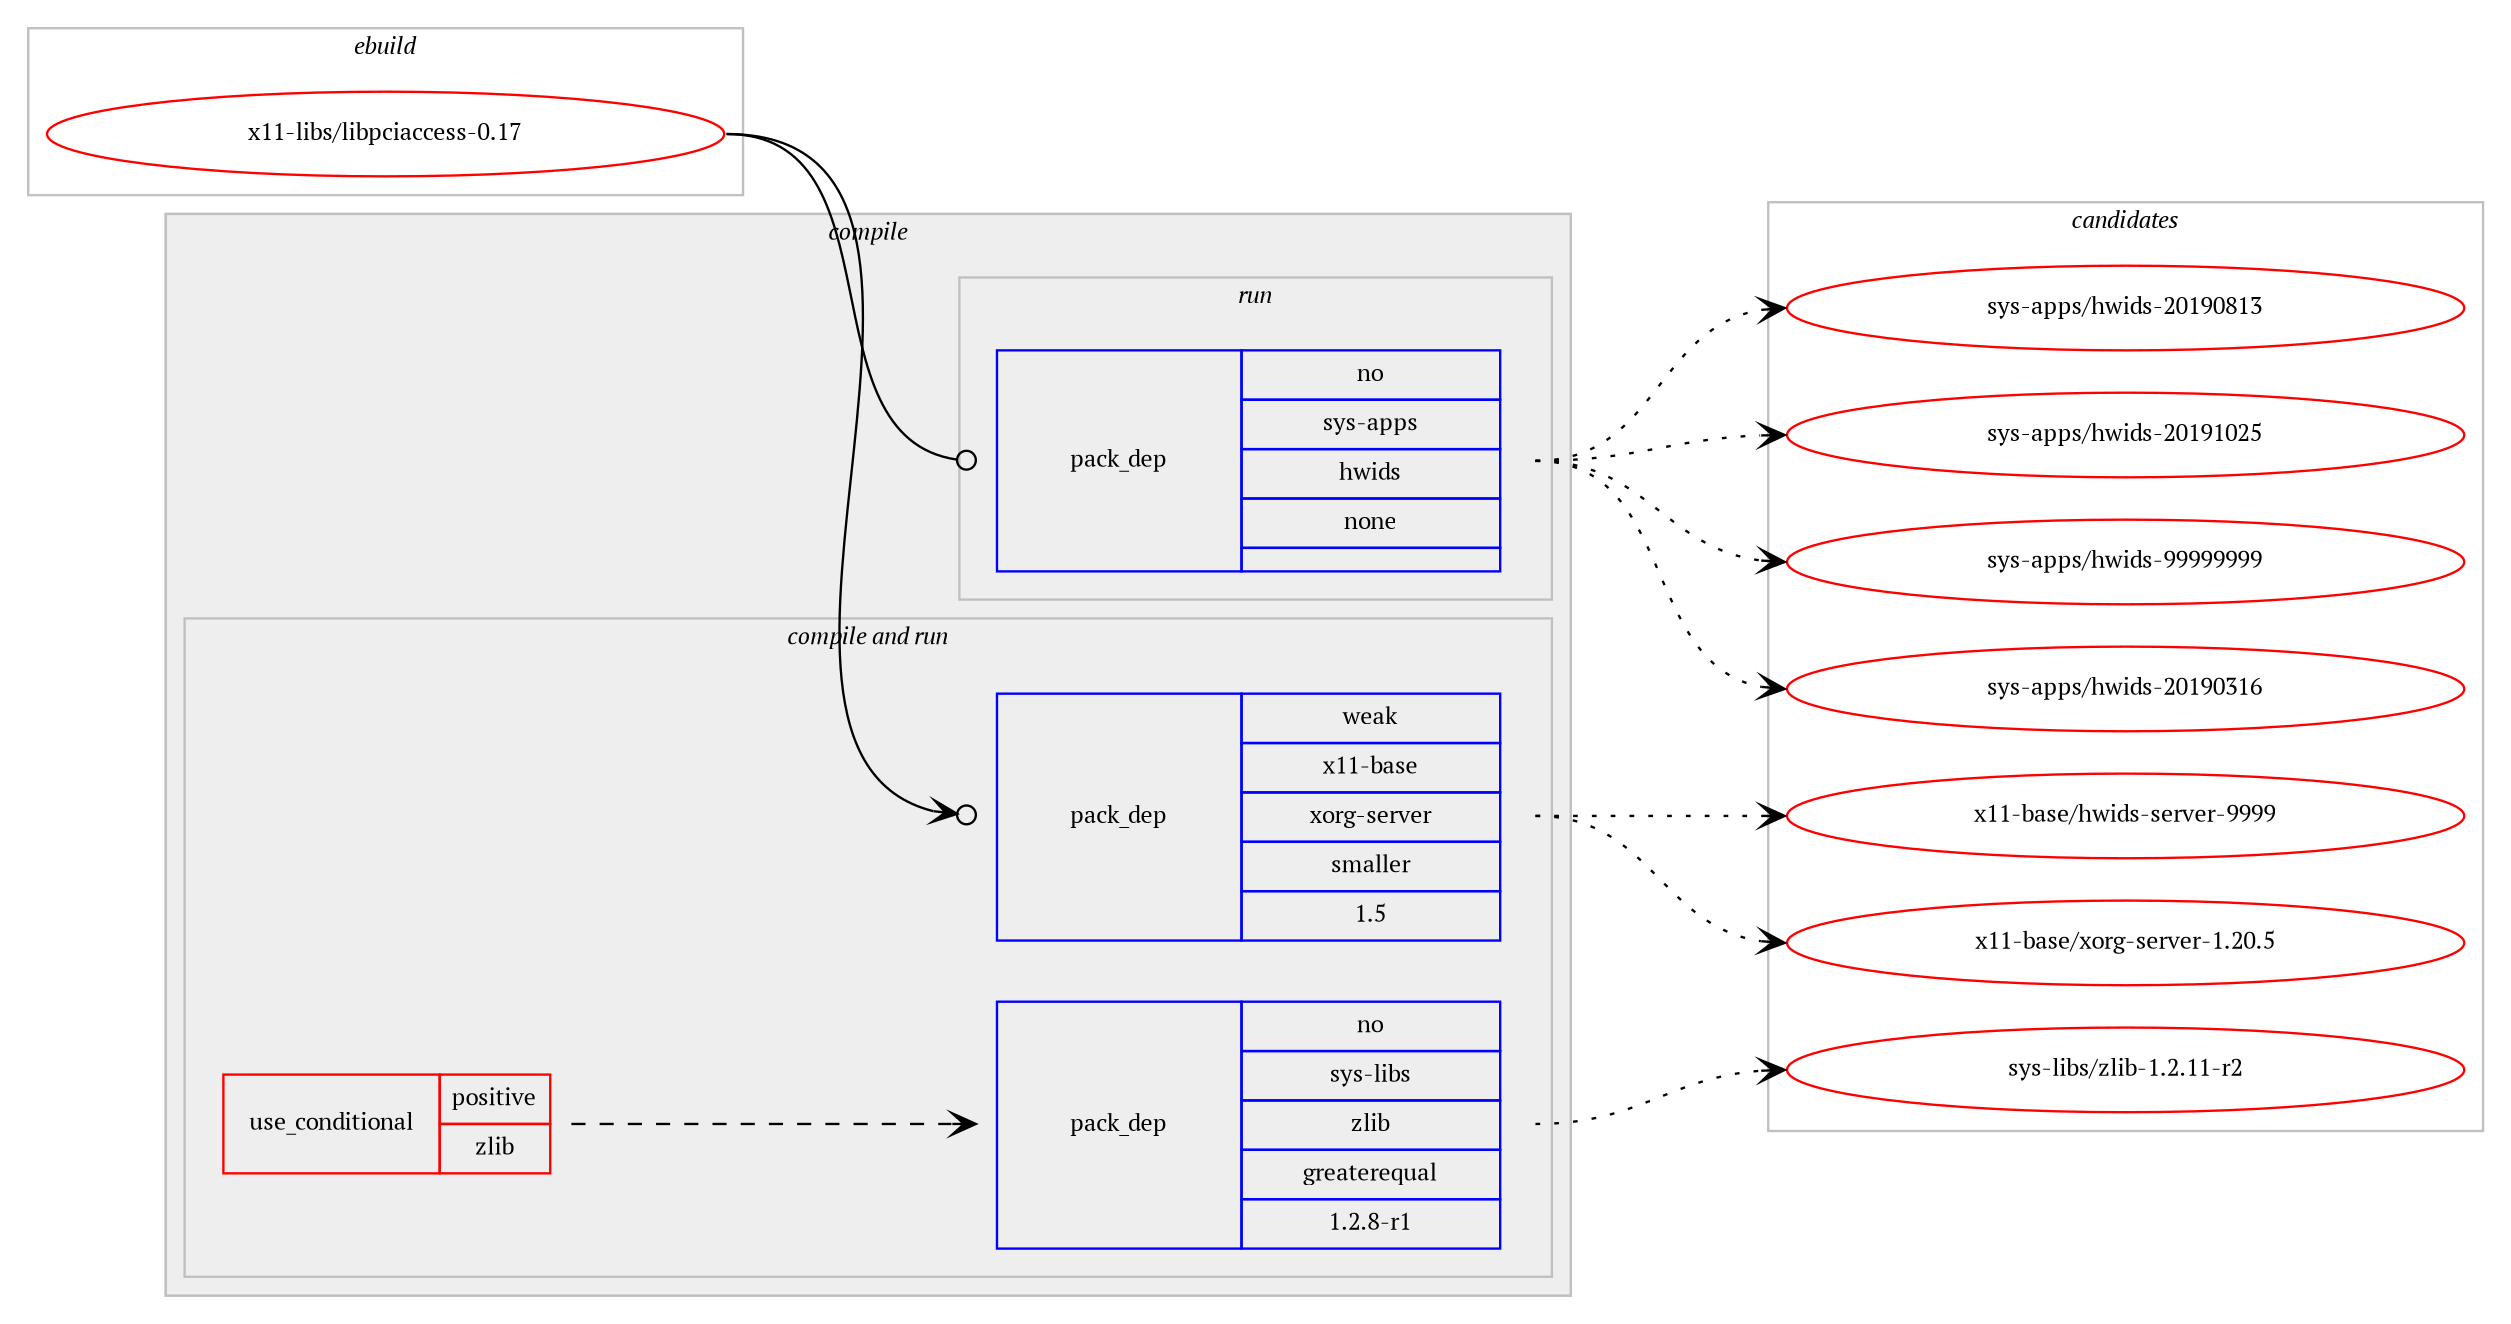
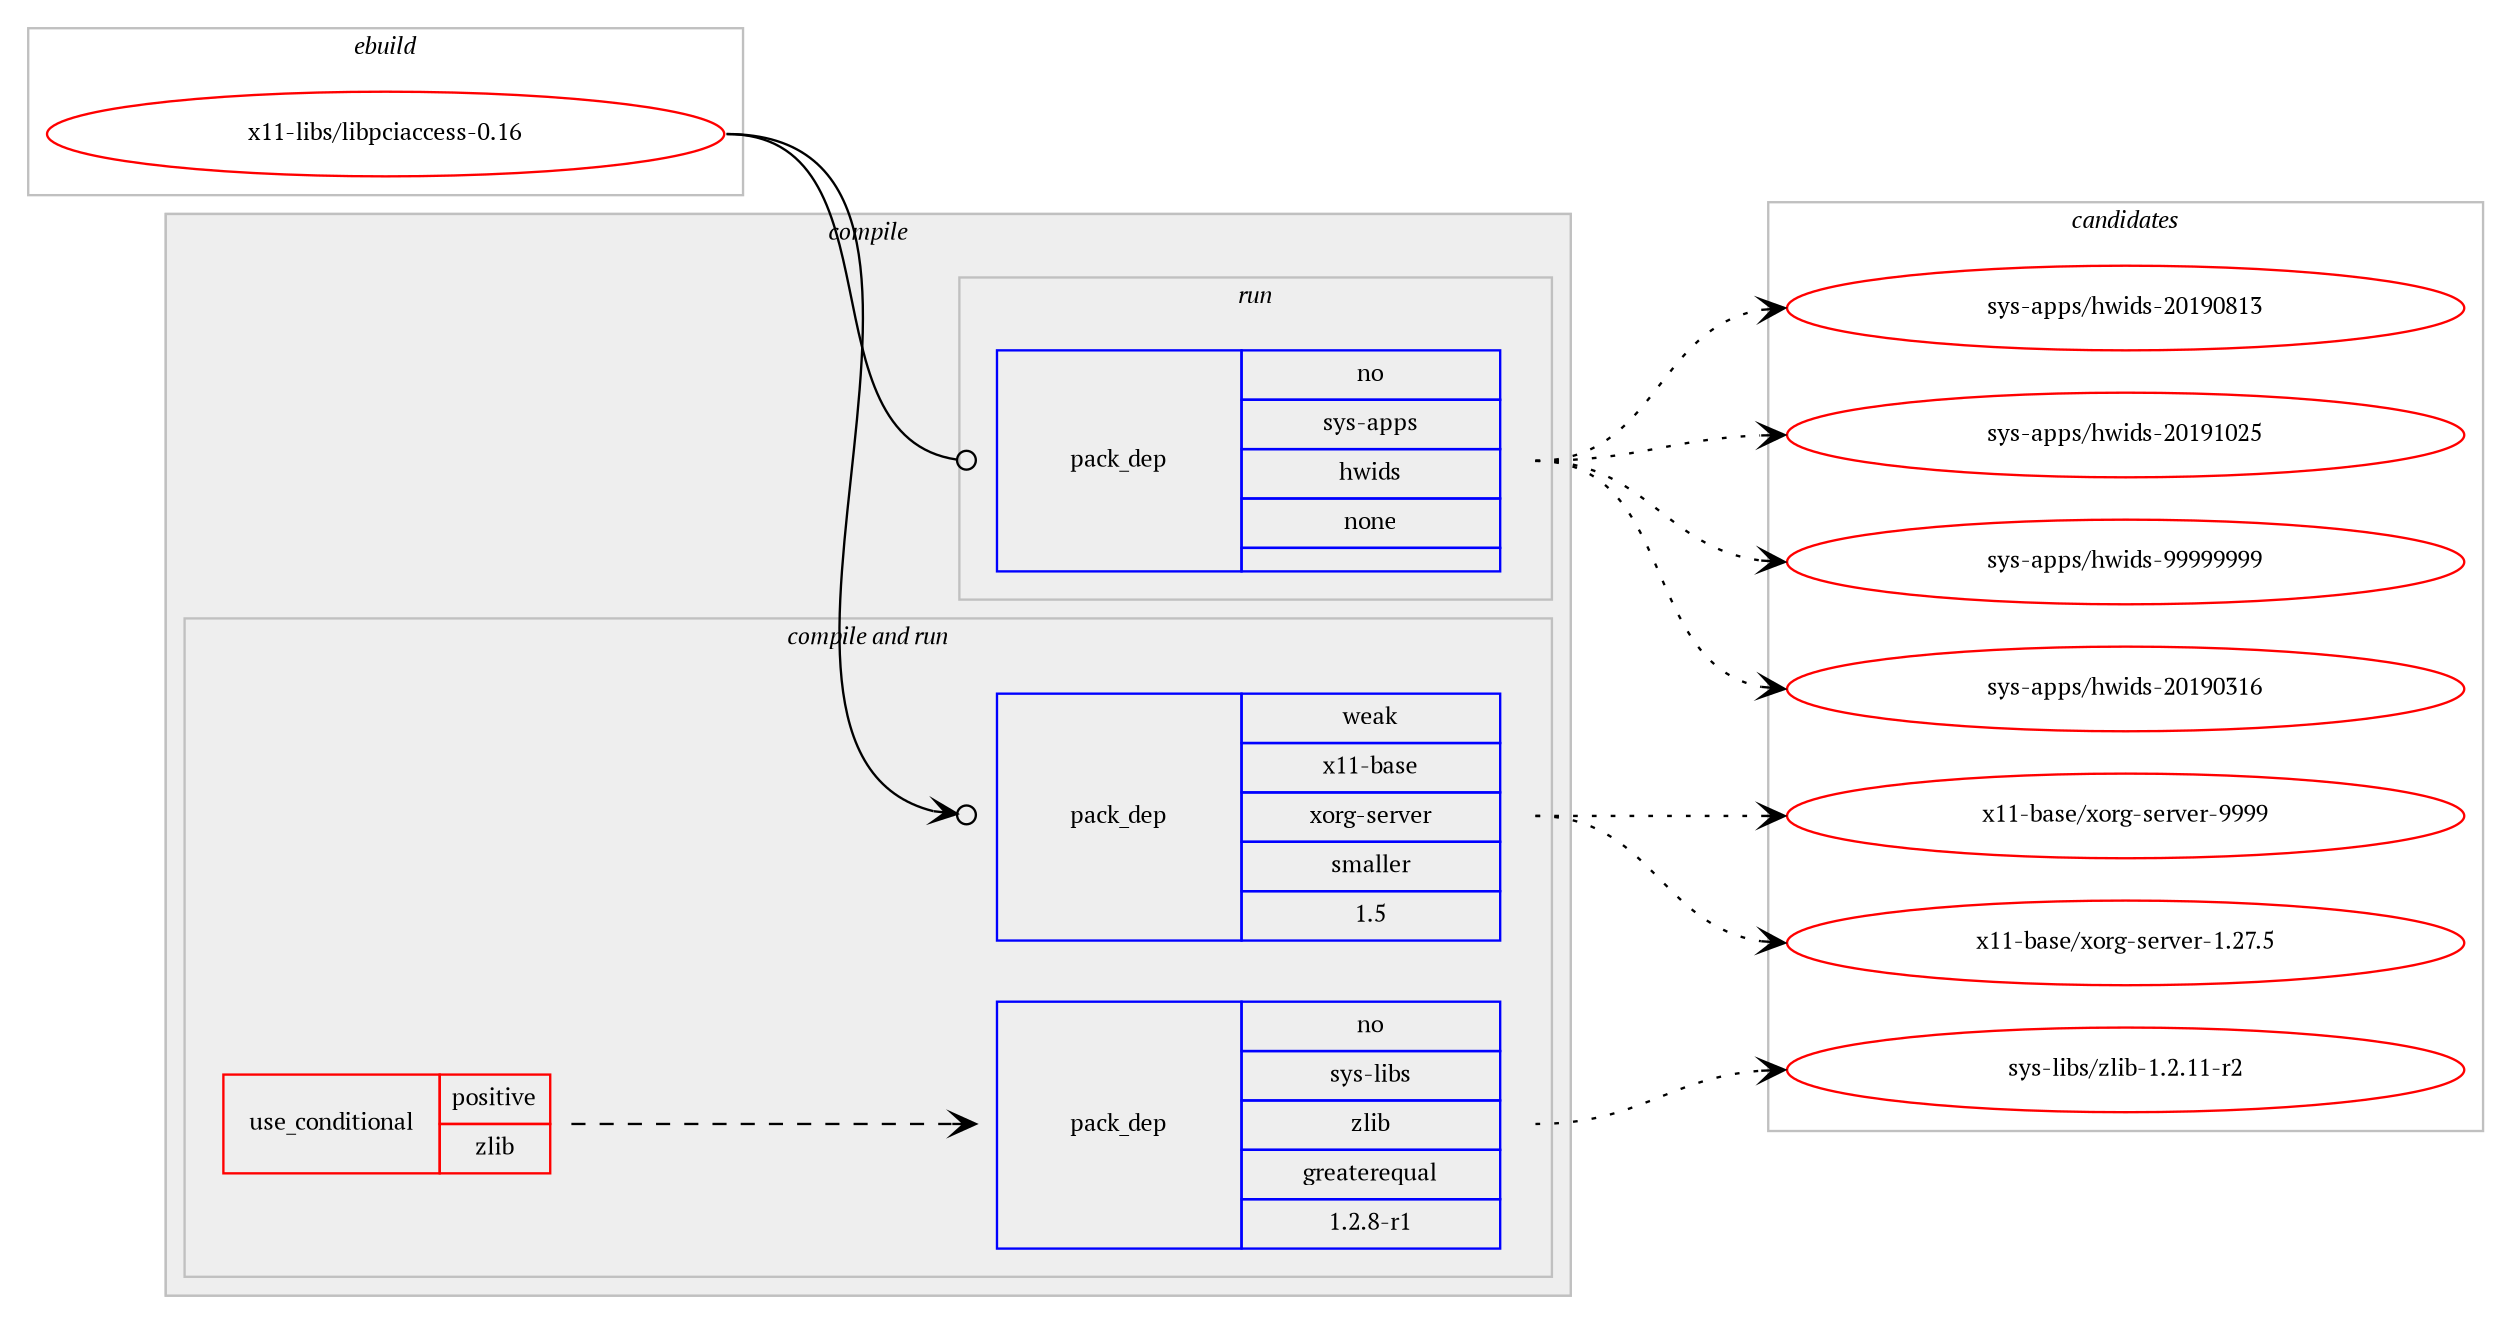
node "x11-libs/libpciaccess-0.17": label "x11-libs/libpciaccess-0.17" -> "x11-libs/libpciaccess-0.16"
node "x11-base/hwids-server-9999": label "x11-base/hwids-server-9999" -> "x11-base/xorg-server-9999"
node "x11-base/xorg-server-1.20.5": label "x11-base/xorg-server-1.20.5" -> "x11-base/xorg-server-1.27.5"
